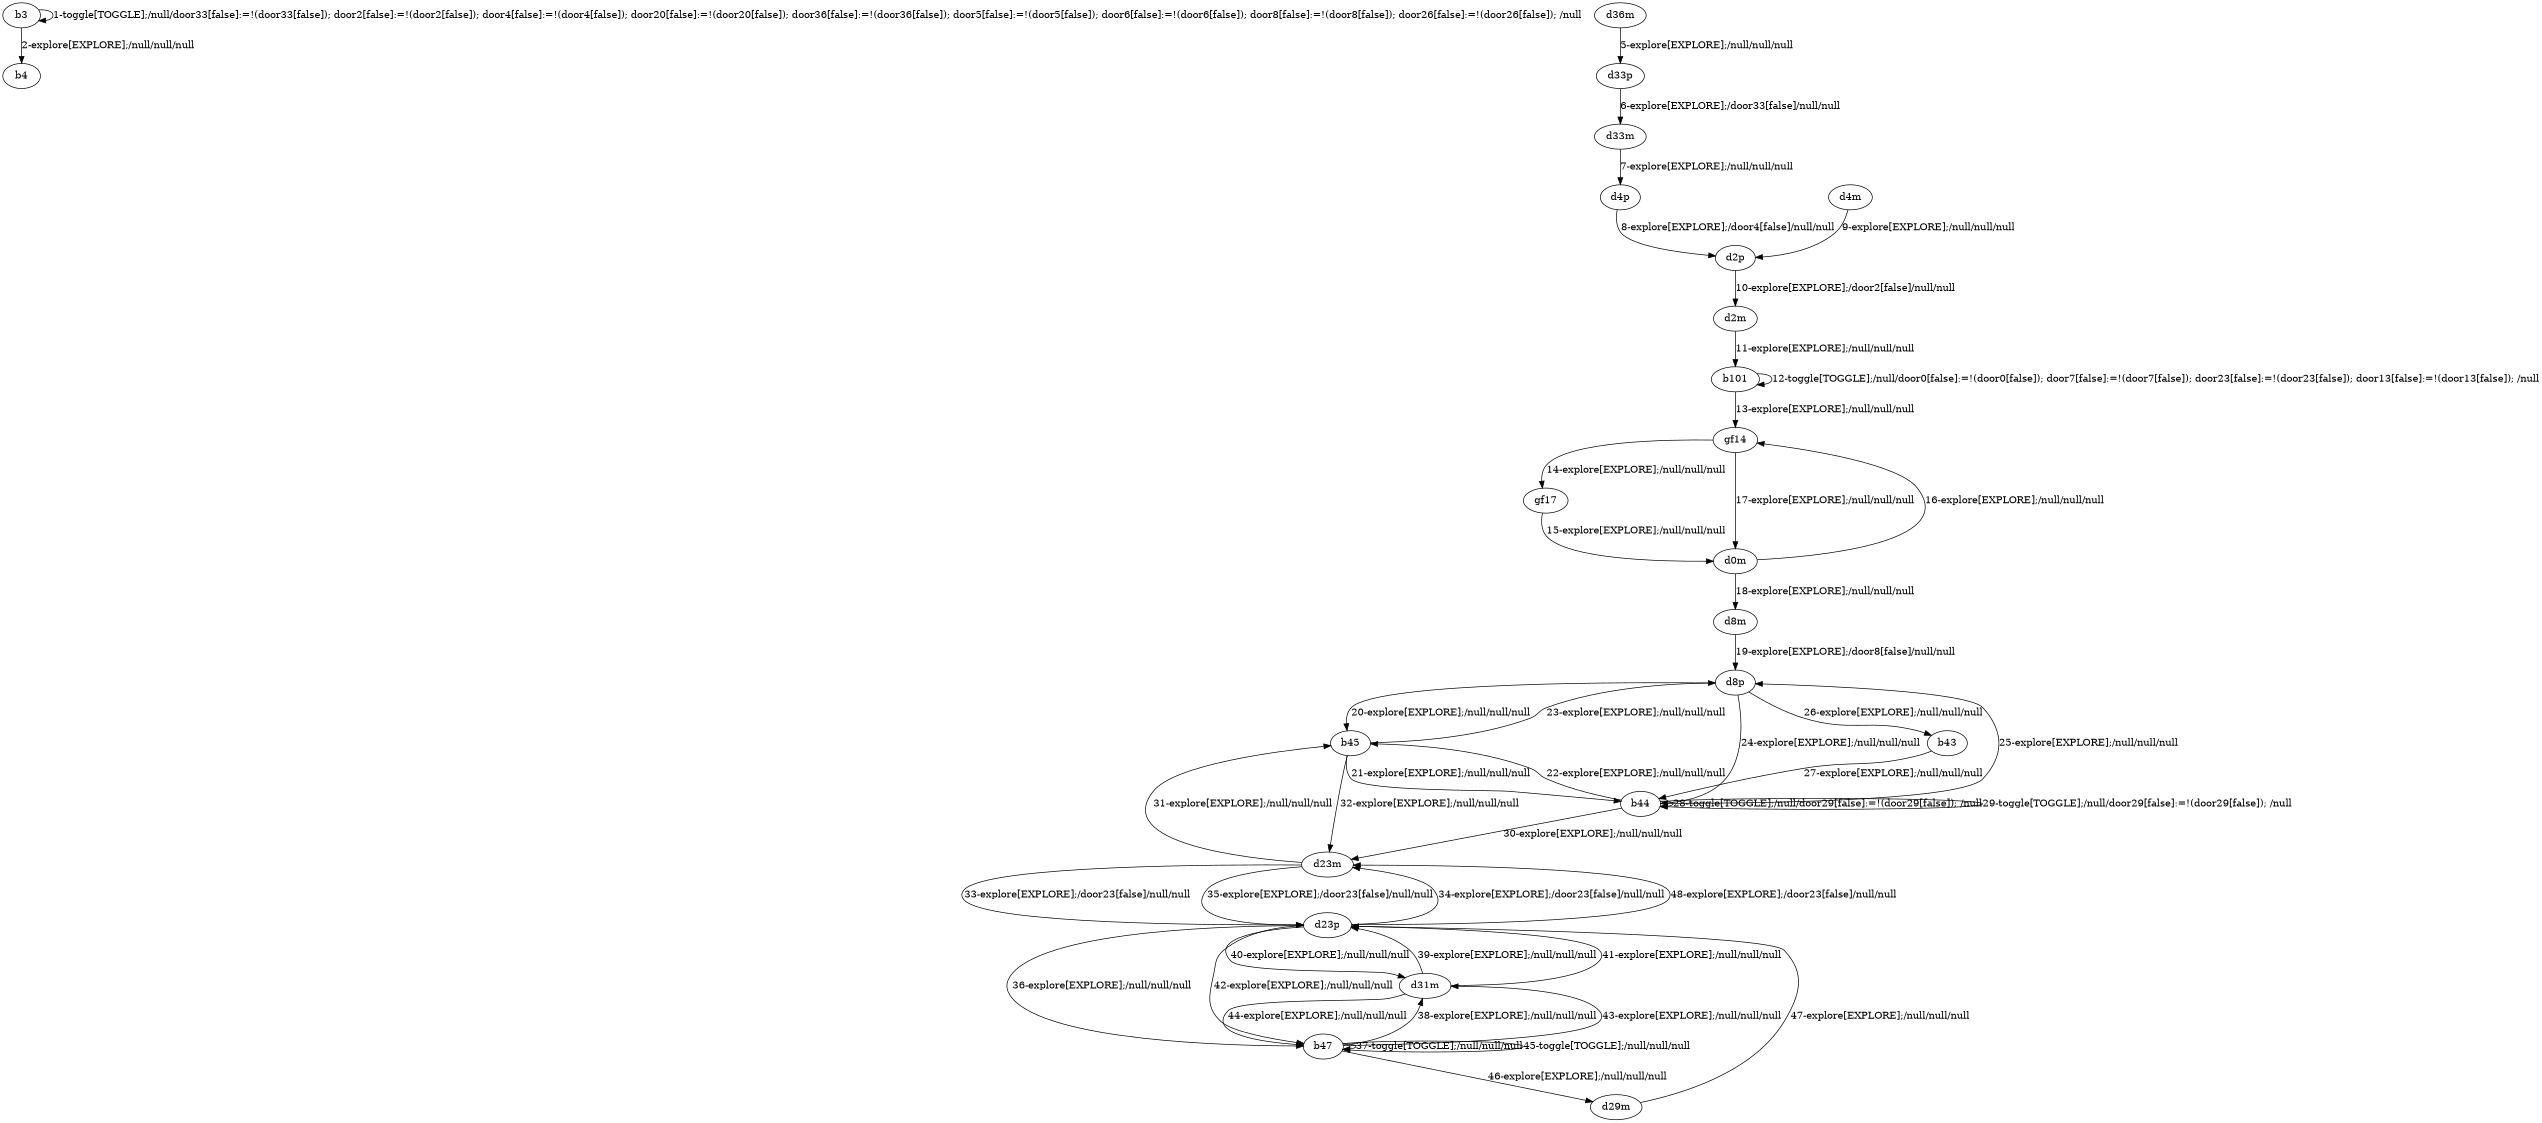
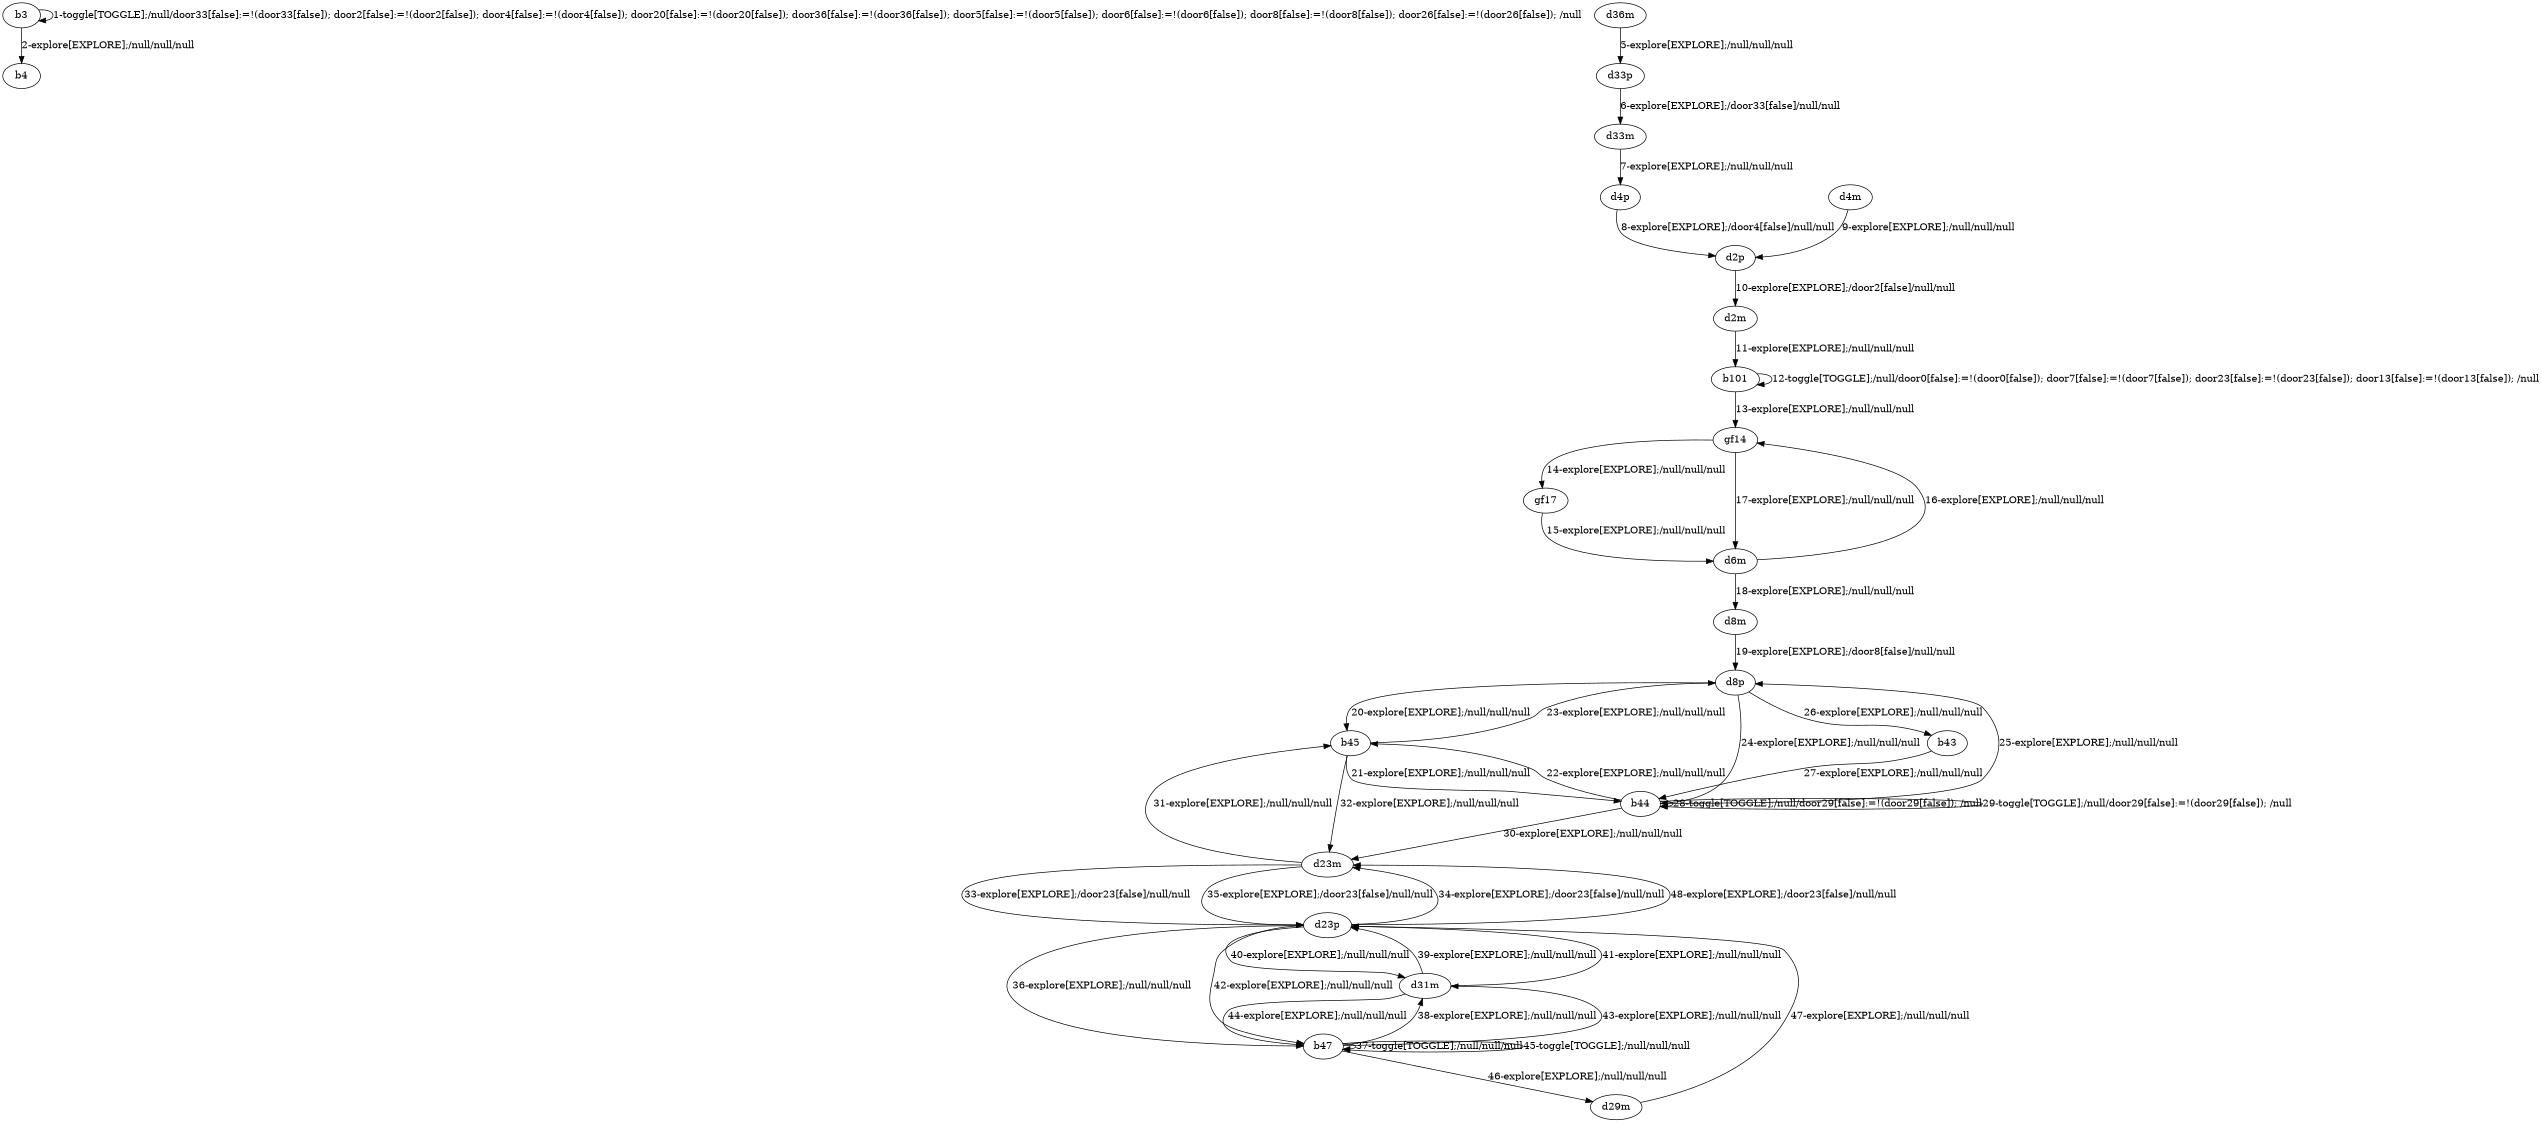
node "d0m": label "d0m" -> "d6m"
